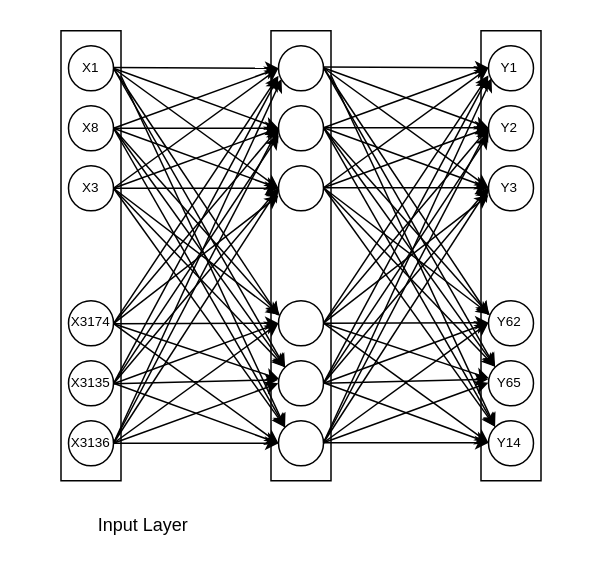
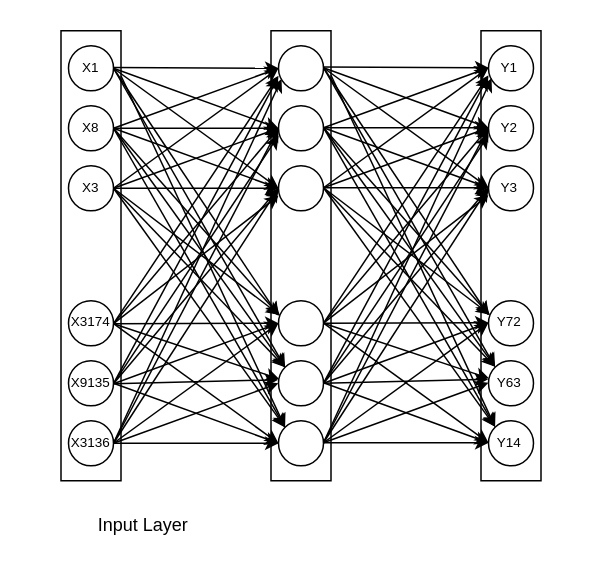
node "Y62": label "Y62" -> "Y72"
node "X3135": label "X3135" -> "X9135"
node "Y65": label "Y65" -> "Y63"
